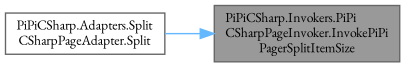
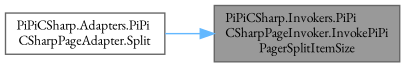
node "PiPiCSharp.Adapters.Split CSharpPageAdapter.Split": label "PiPiCSharp.Adapters.Split CSharpPageAdapter.Split" -> "PiPiCSharp.Adapters.PiPi CSharpPageAdapter.Split"
